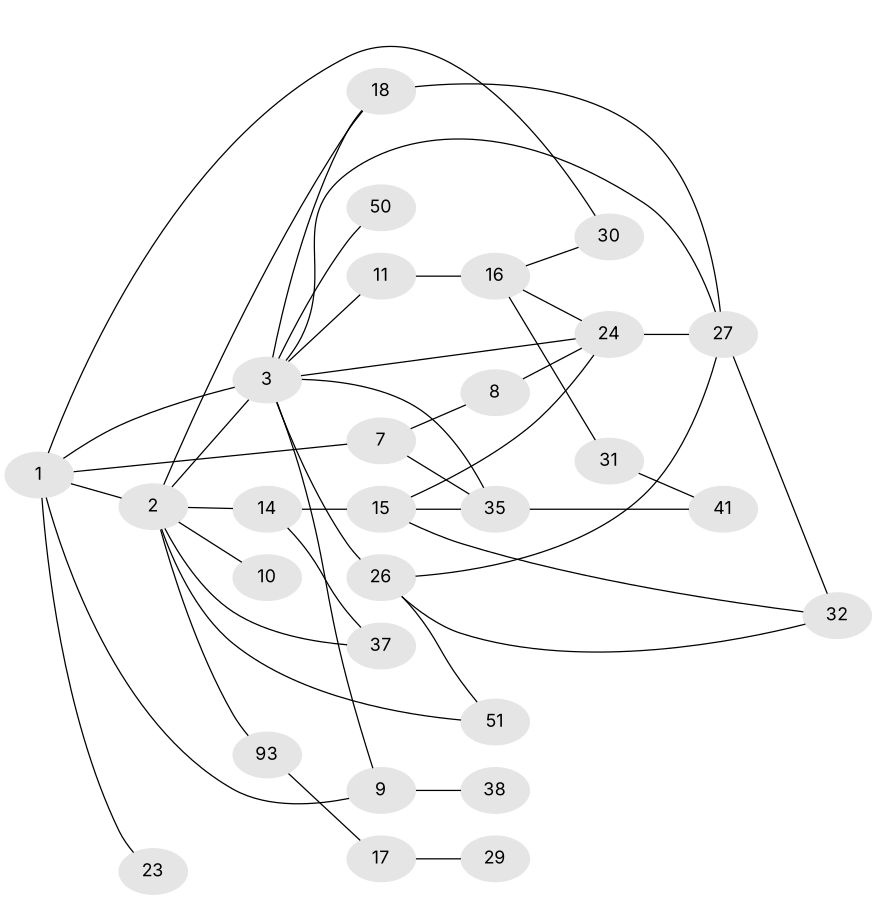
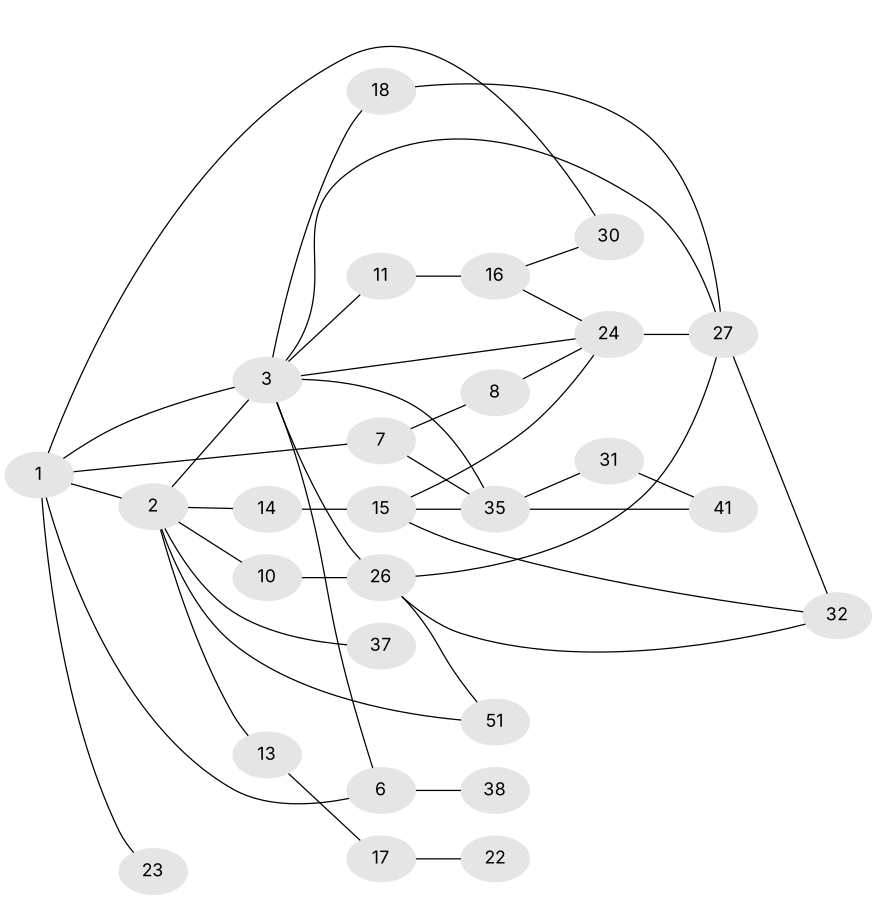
node "50": removed
edge "18" -- "2": removed
edge "16" -- "31": now "35" -- "31"
edge "14" -- "37": removed
edge "10" -- "26": added
node "93": label "93" -> "13"
node "9": label "9" -> "6"
node "29": label "29" -> "22"
